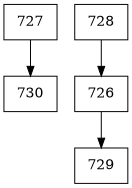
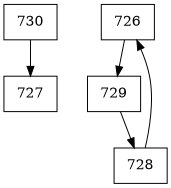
edge "727" -> "730": reversed
edge "729" -> "728": added
